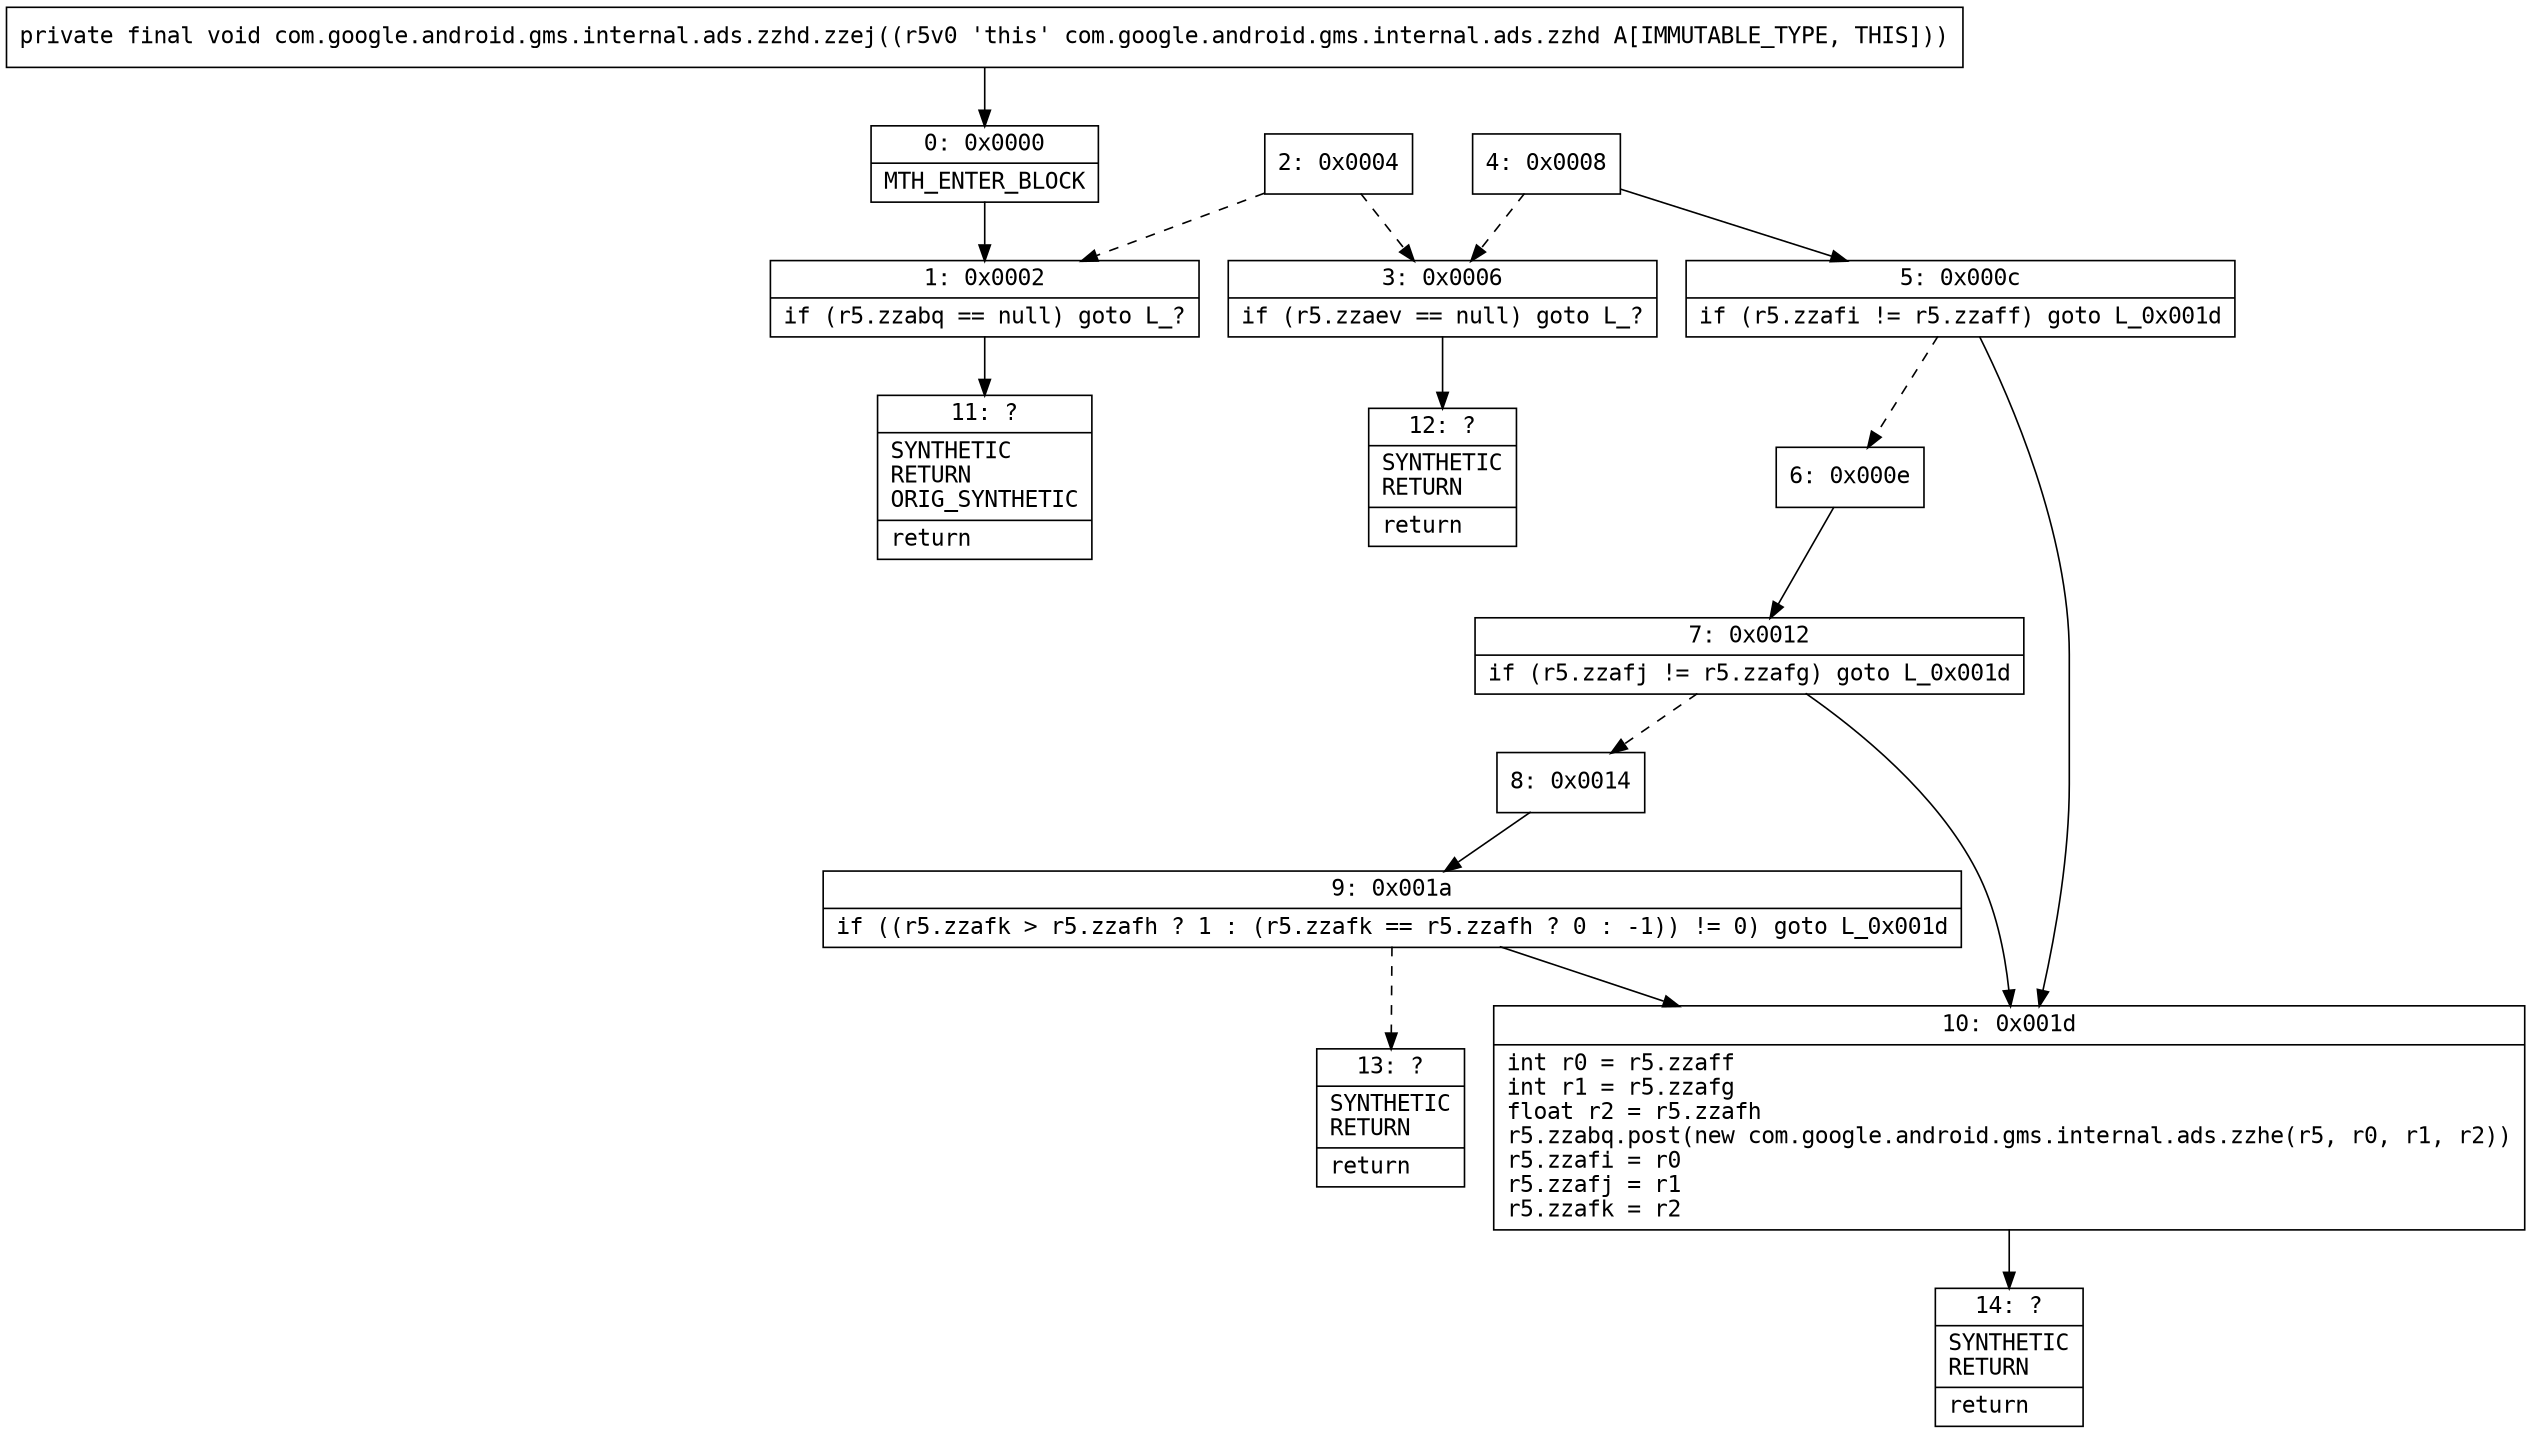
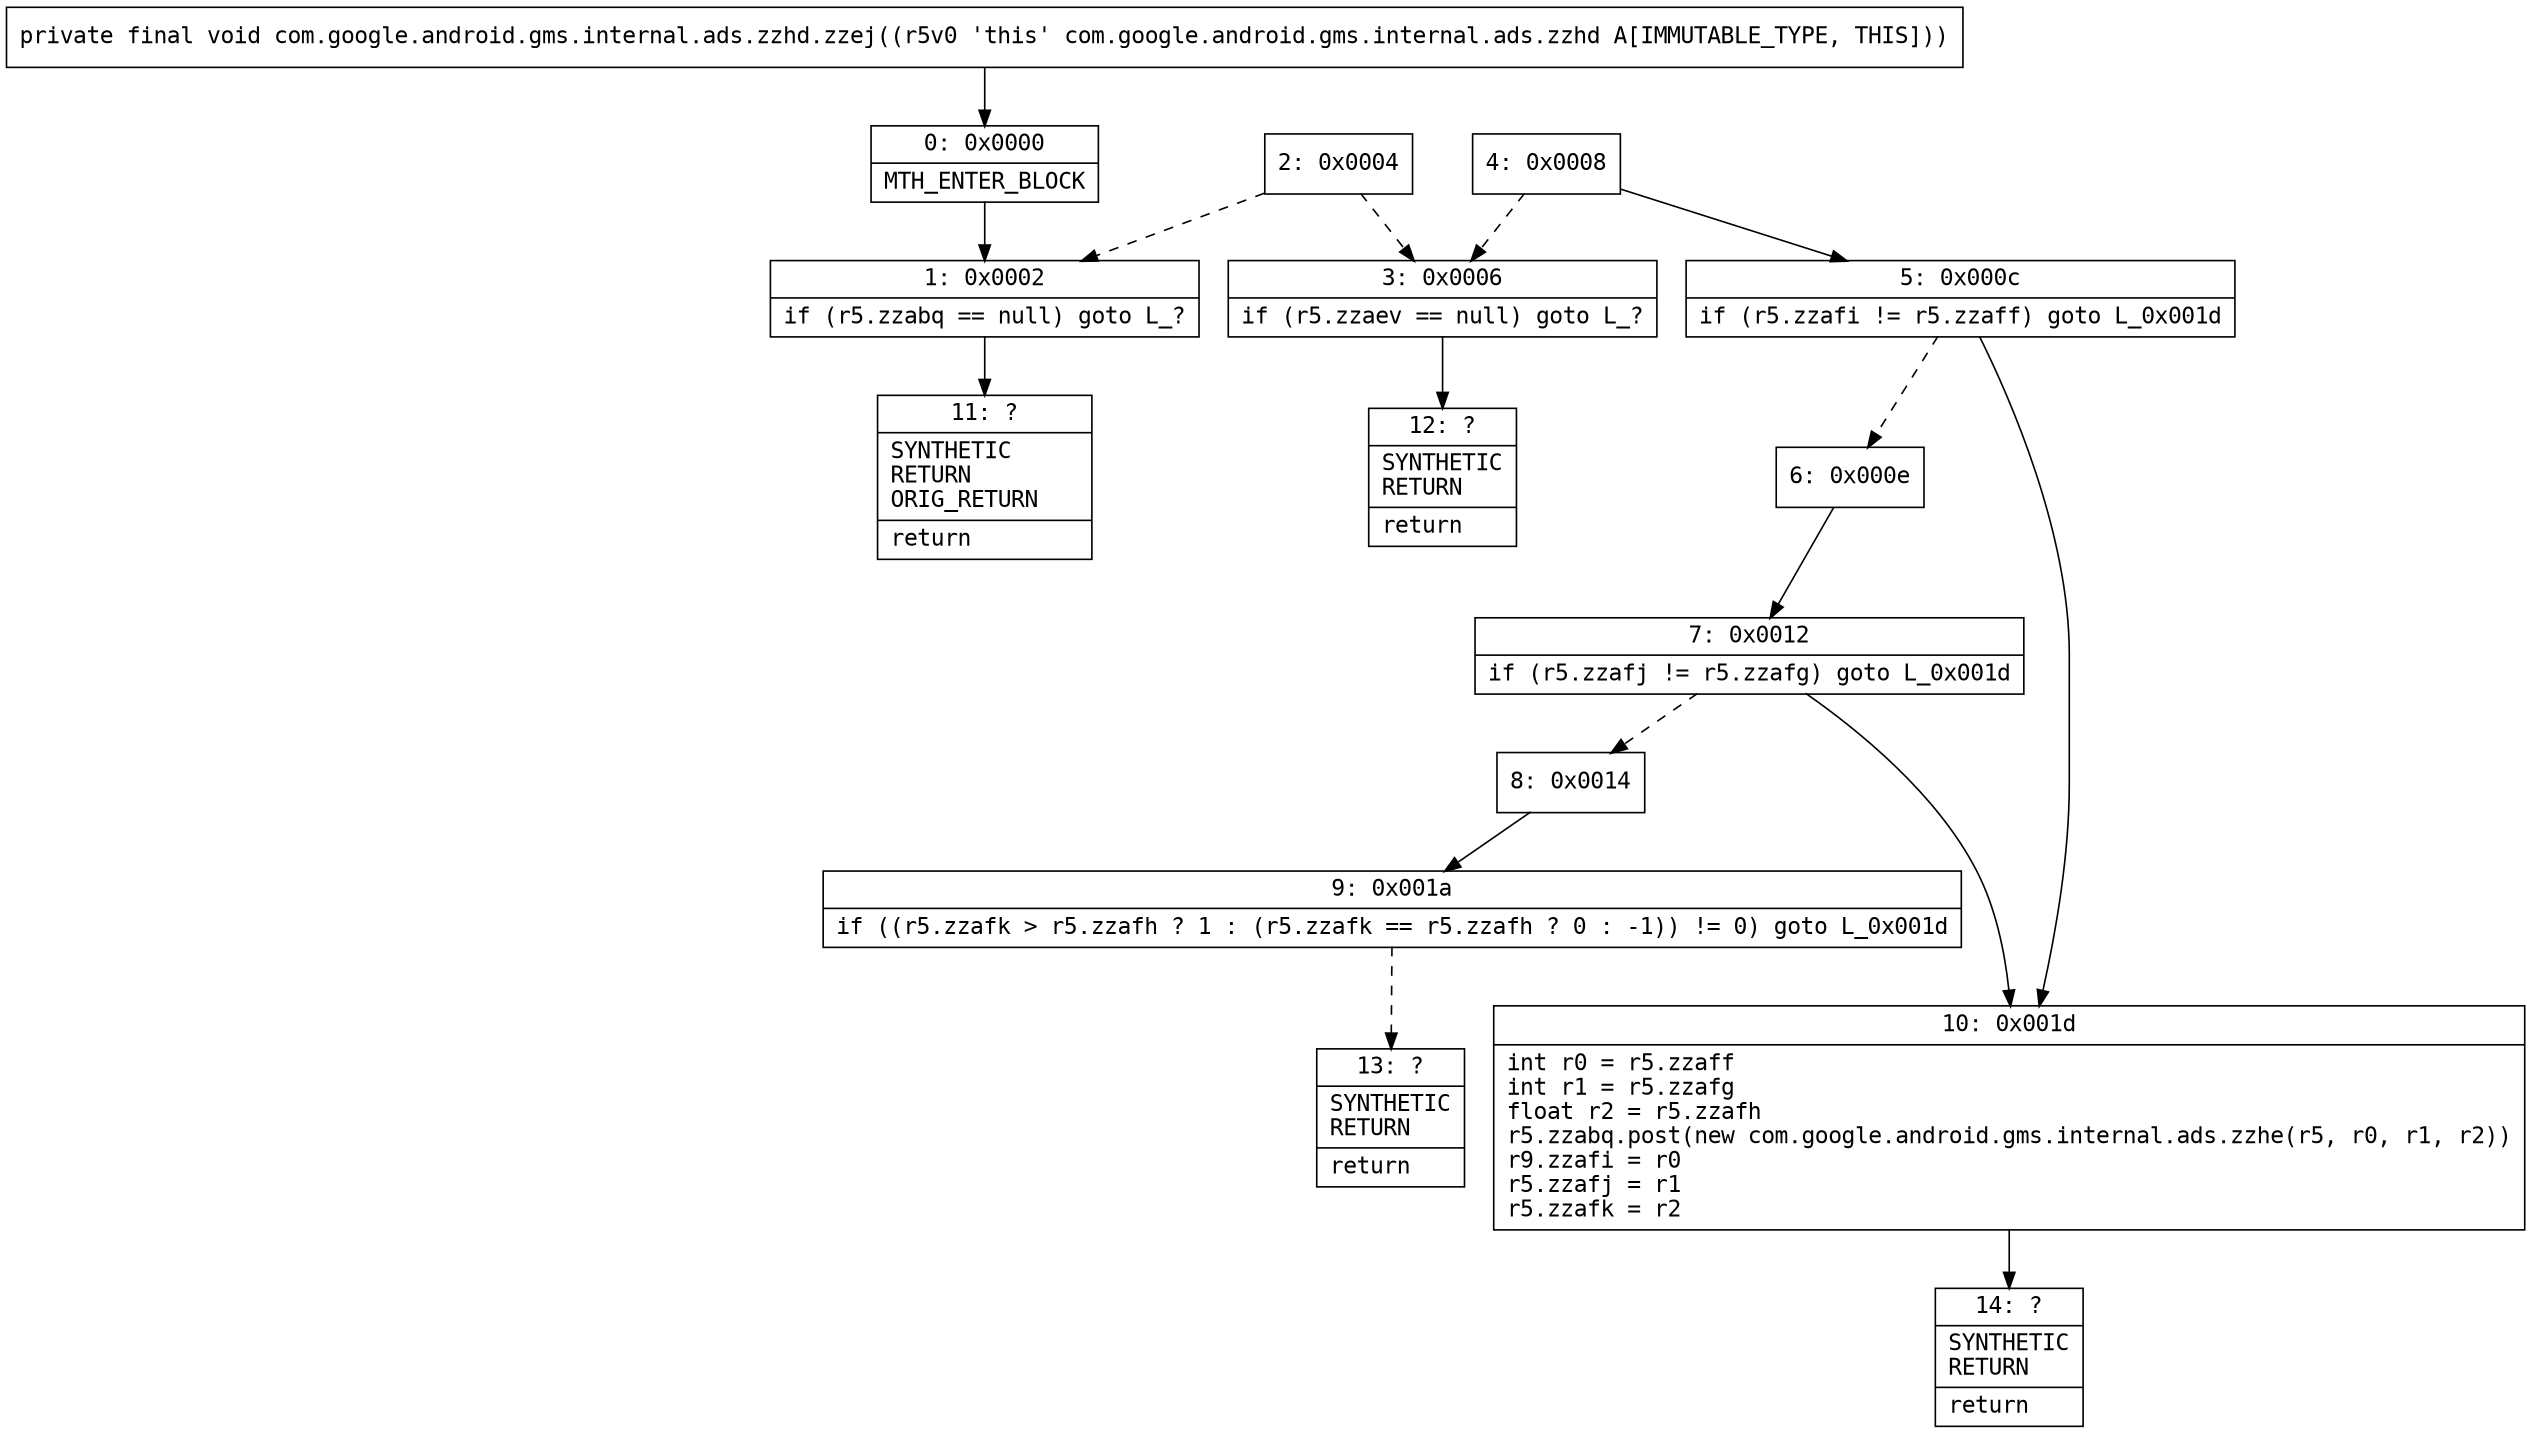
node "11: ?": text "ORIG_SYNTHETIC" -> "ORIG_RETURN"
edge "9: 0x001a" -> "10: 0x001d": removed
node "10: 0x001d": text "r5.zzafi = r0" -> "r9.zzafi = r0"
